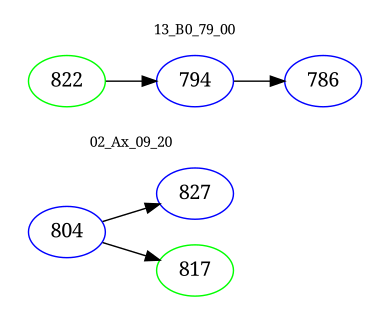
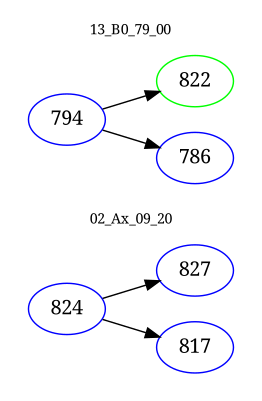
edge "822" -> "794": reversed
node "804": label "804" -> "824"
node "817": color green -> blue
